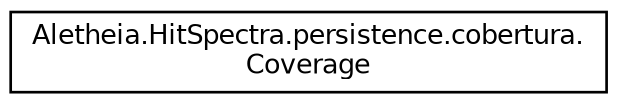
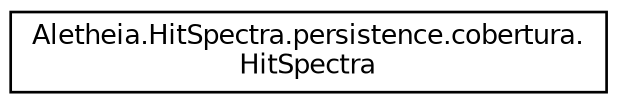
node "Aletheia.HitSpectra.persistence.cobertura. Coverage": label "Aletheia.HitSpectra.persistence.cobertura. Coverage" -> "Aletheia.HitSpectra.persistence.cobertura. HitSpectra"
